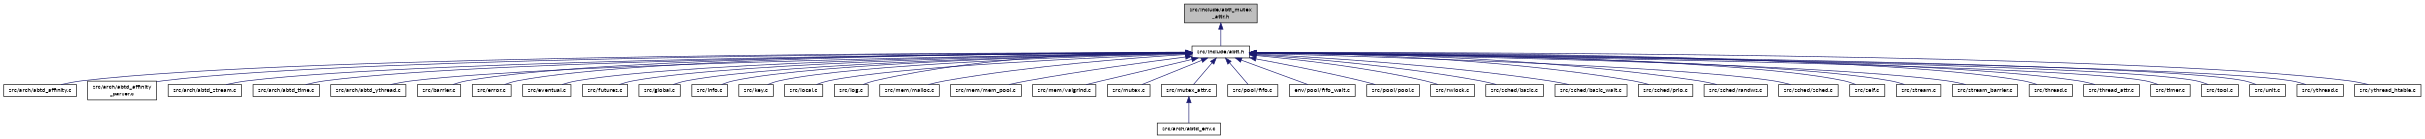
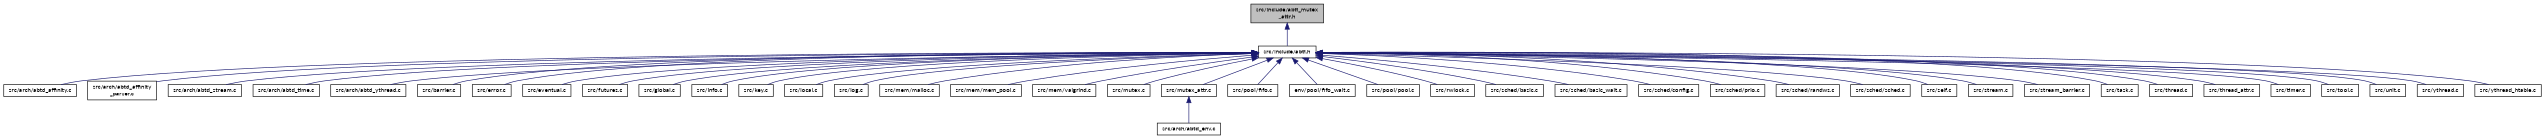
node "src/sched/config.c": added
node "src/task.c": added
